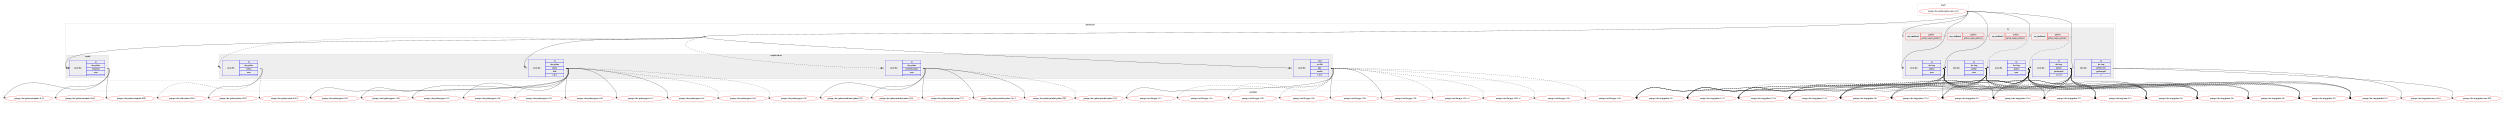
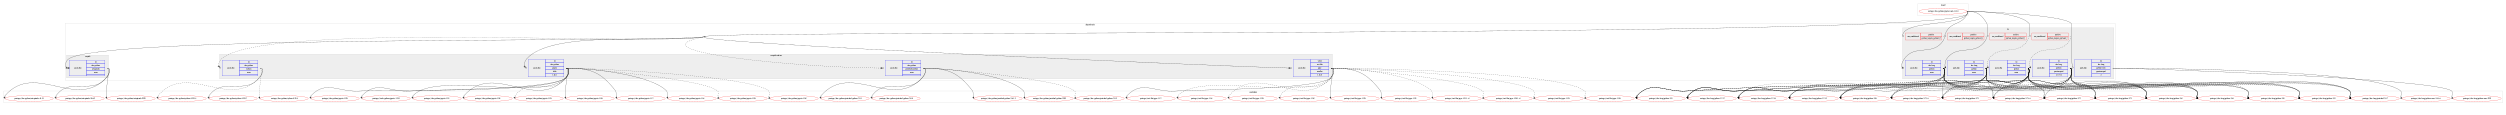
node "portage://dev-tilde/cython-0.29.14": label "portage://dev-tilde/cython-0.29.14" -> "portage://dev-python/cython-0.29.14"
node "portage://dev-python/conditional-python-3.9.1": label "portage://dev-python/conditional-python-3.9.1" -> "portage://dev-python/protobuf-python-3.9.1"
node "portage://dev-python/protobuf-python-3.7.1": removed
node "portage://dev-lang/none-3.7.2": label "portage://dev-lang/none-3.7.2" -> "portage://dev-lang/python-3.7.2"
